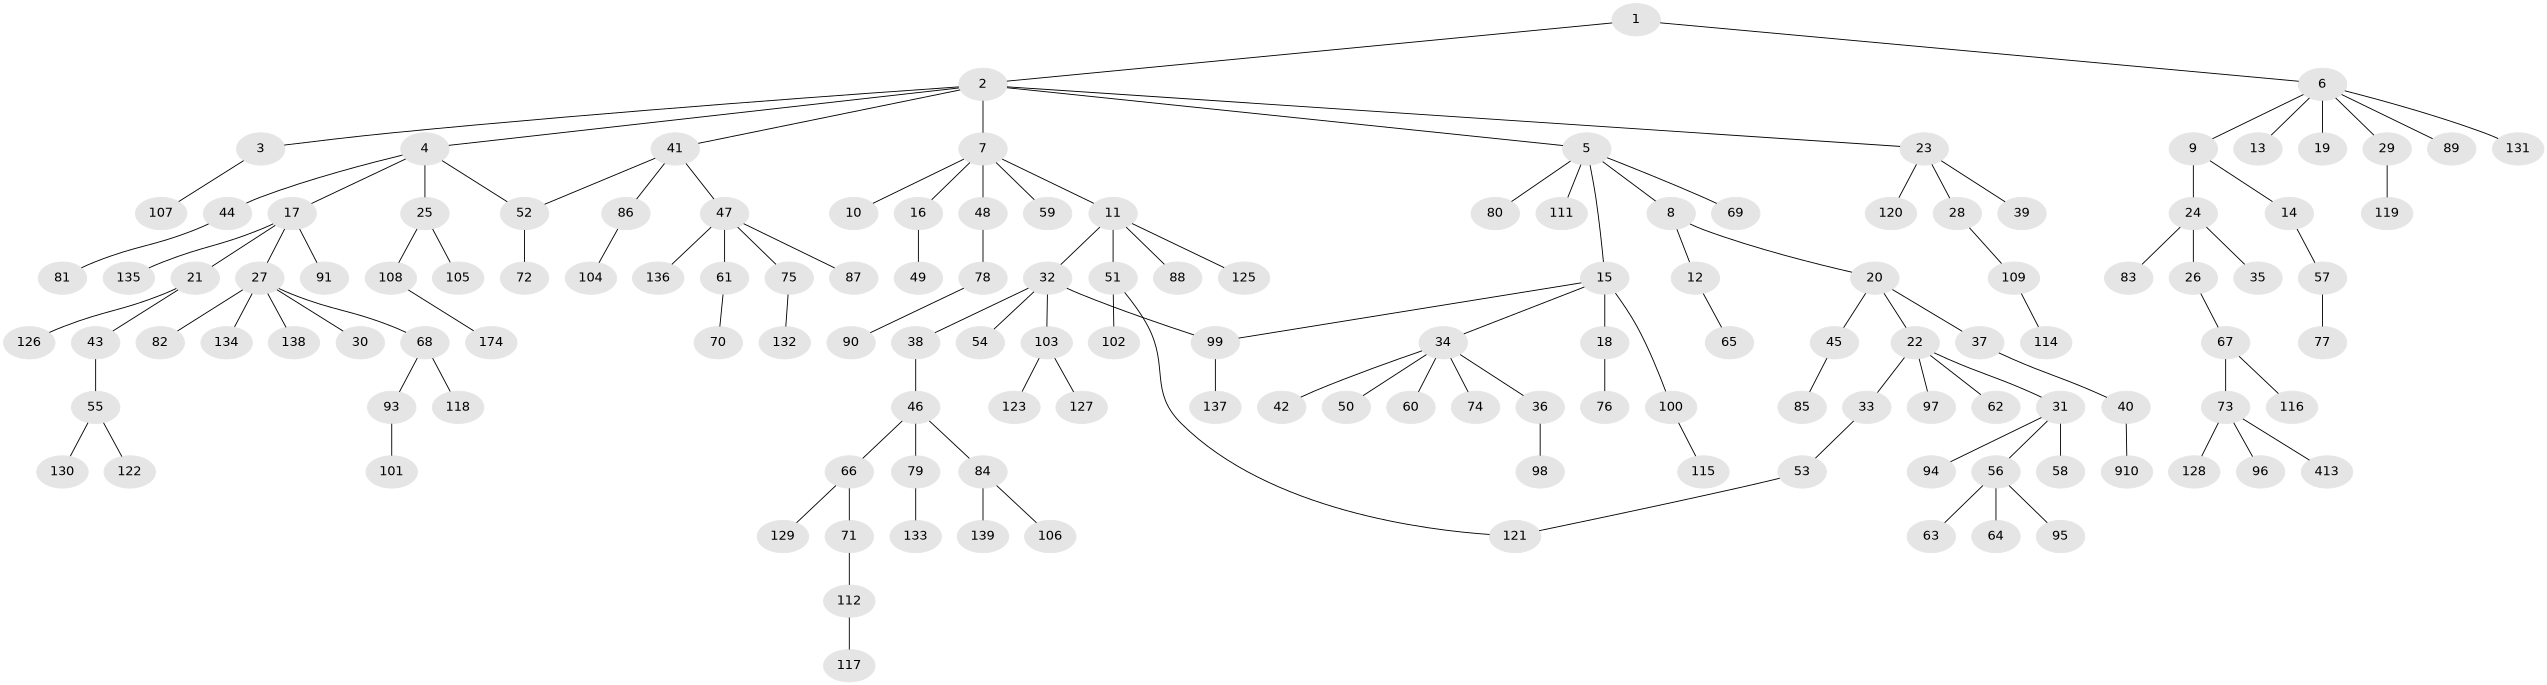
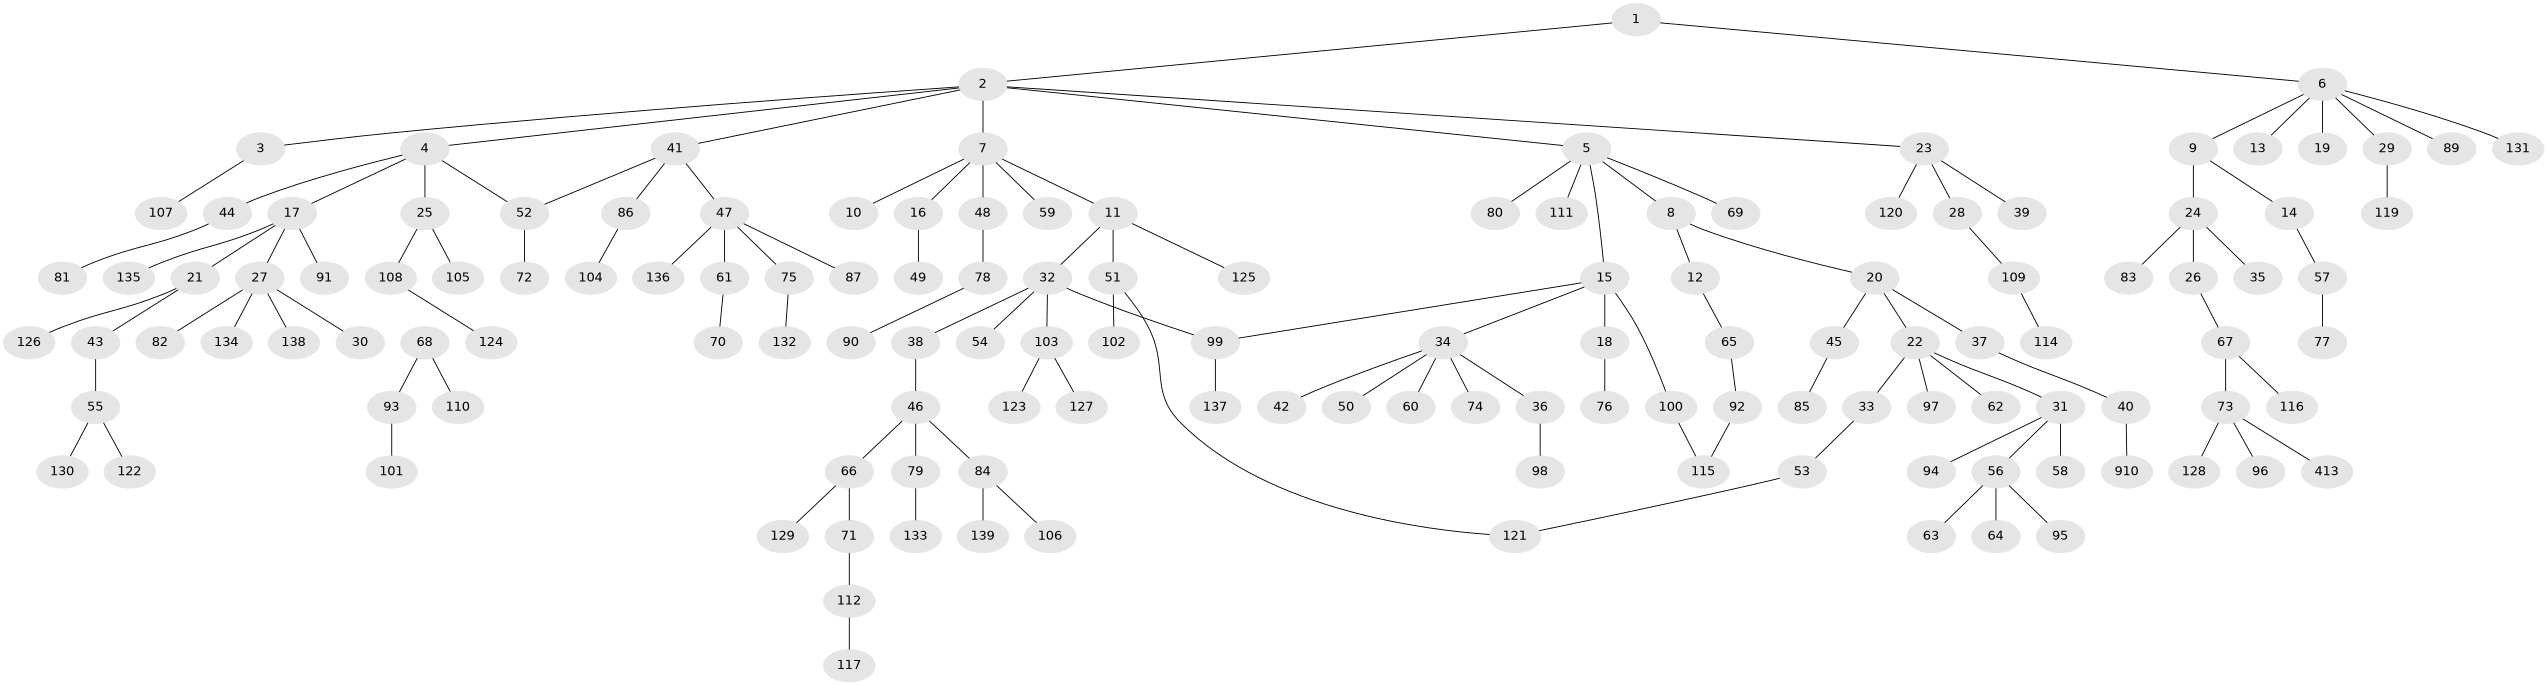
node "88": removed
edge "27" -- "68": removed
node "174": label "174" -> "124"
node "118": label "118" -> "110"
node "92": added
